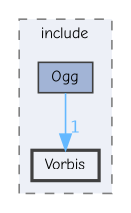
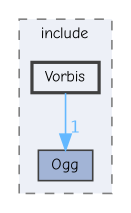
edge "Ogg" -> "Vorbis": reversed
